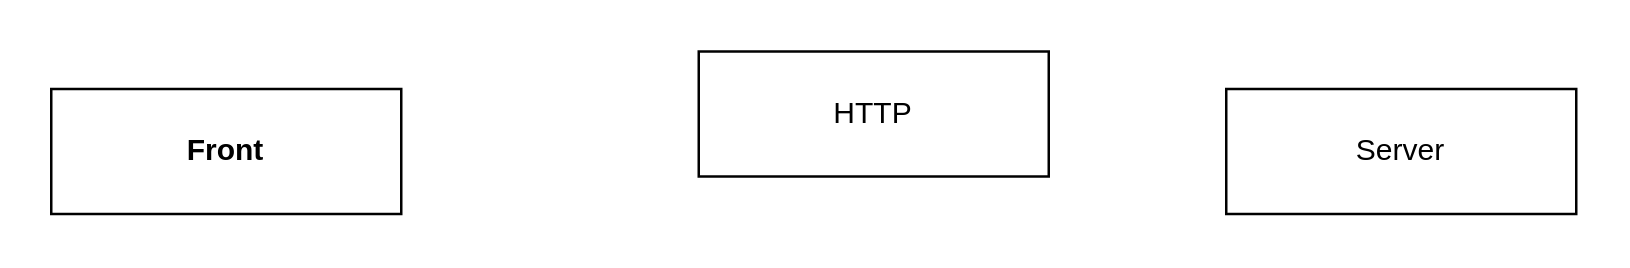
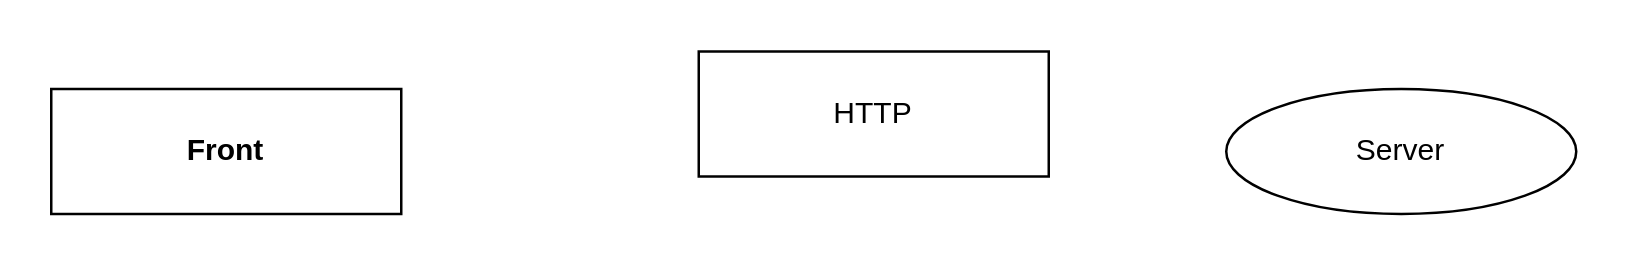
node "Server": shape rectangle -> ellipse
